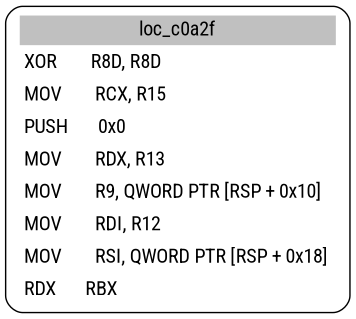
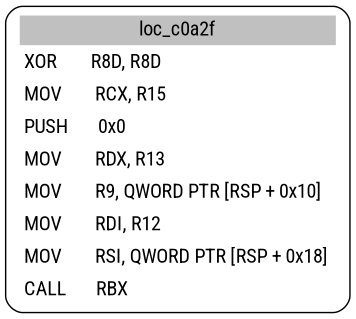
node "loc_c0a2f": text "RDX       RBX" -> "CALL       RBX"
